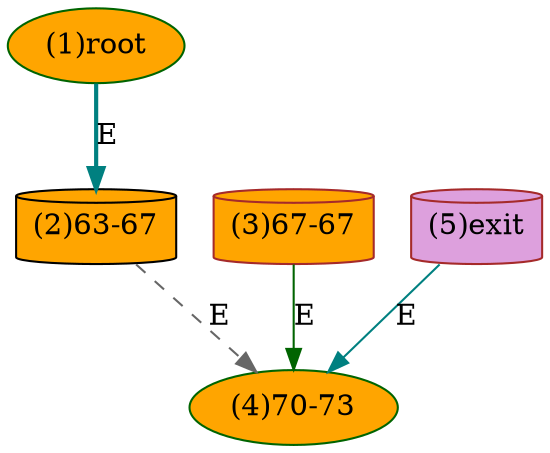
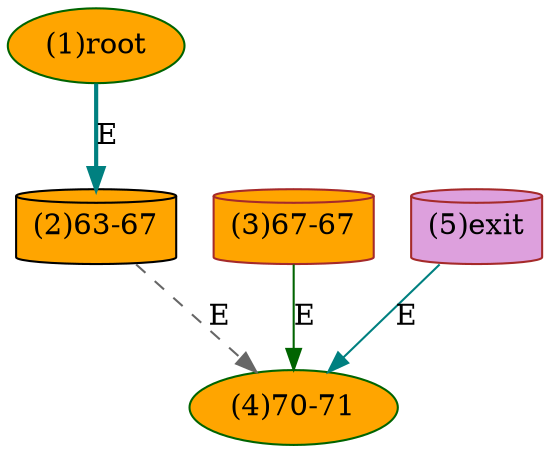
node "(4)70-73": label "(4)70-73" -> "(4)70-71"
